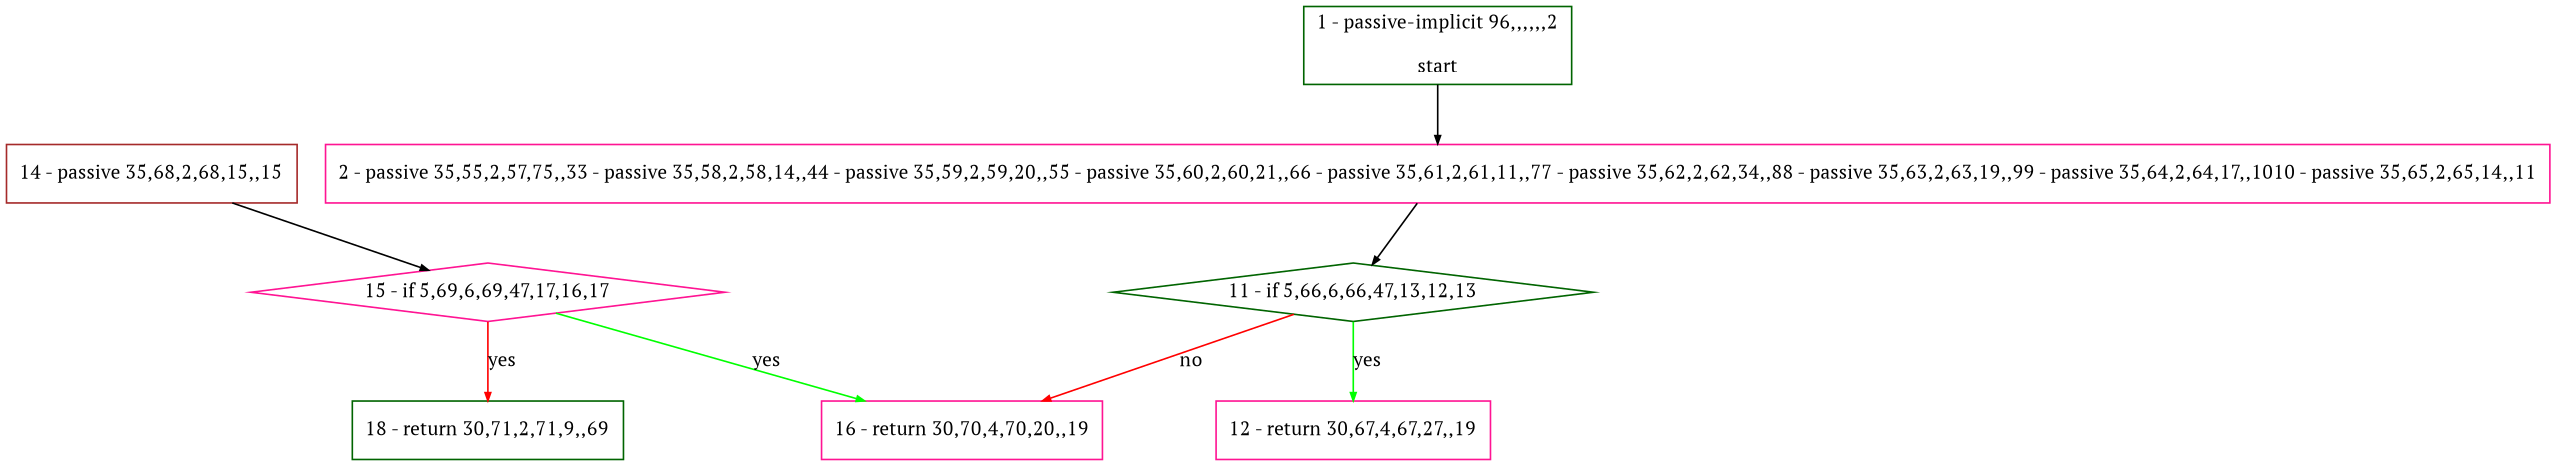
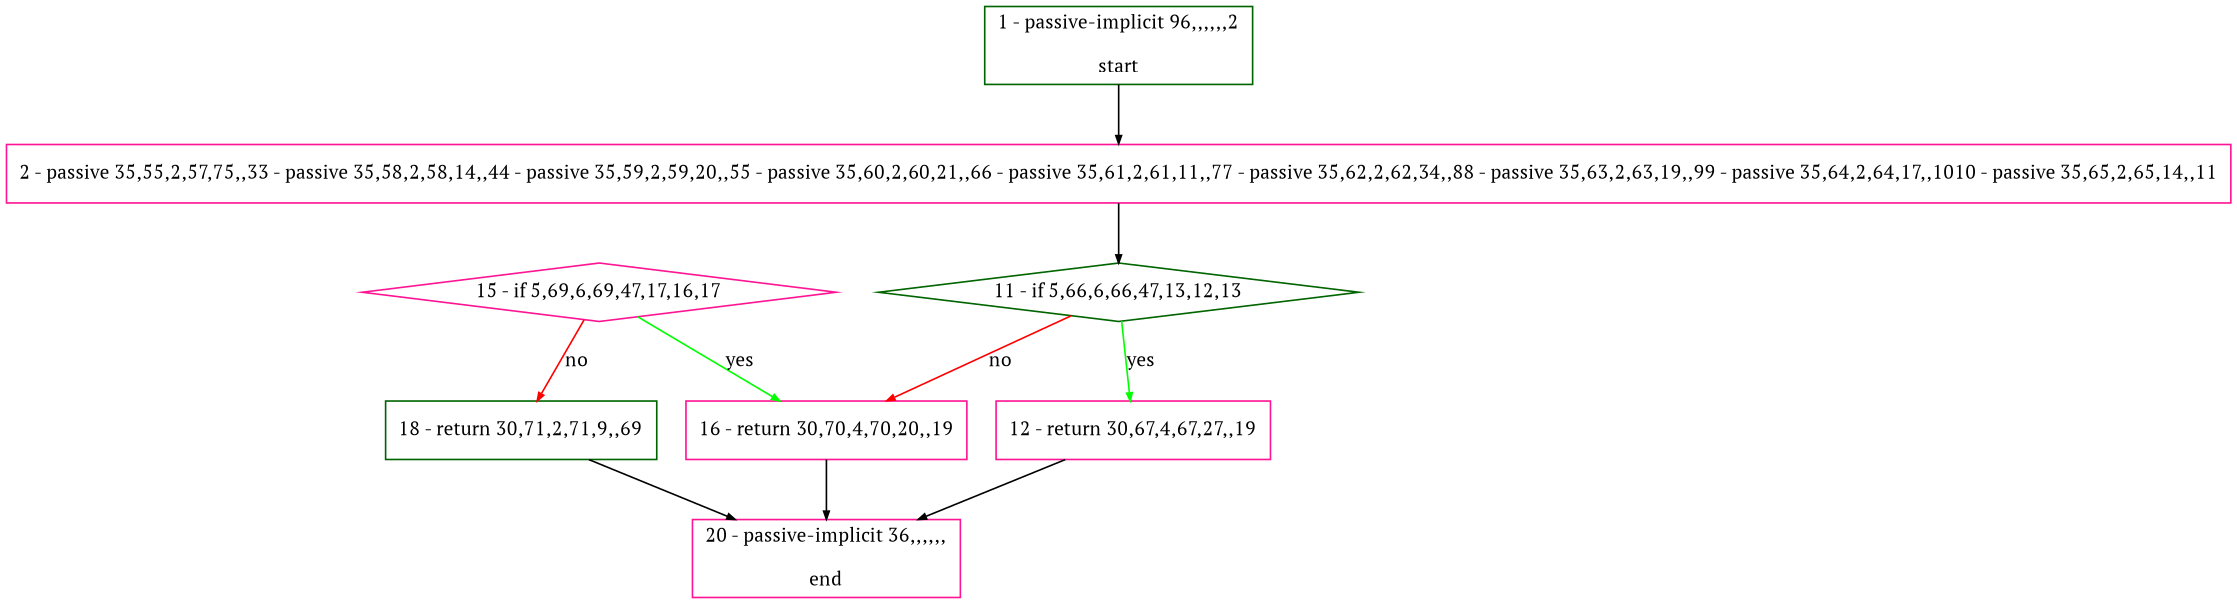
node "14 - passive 35,68,2,68,15,,15": removed
edge "15 - if 5,69,6,69,47,17,16,17" -> "18 - return 30,71,2,71,9,,69": label "yes" -> "no"
node "20 - passive-implicit 36,,,,,, end": added
